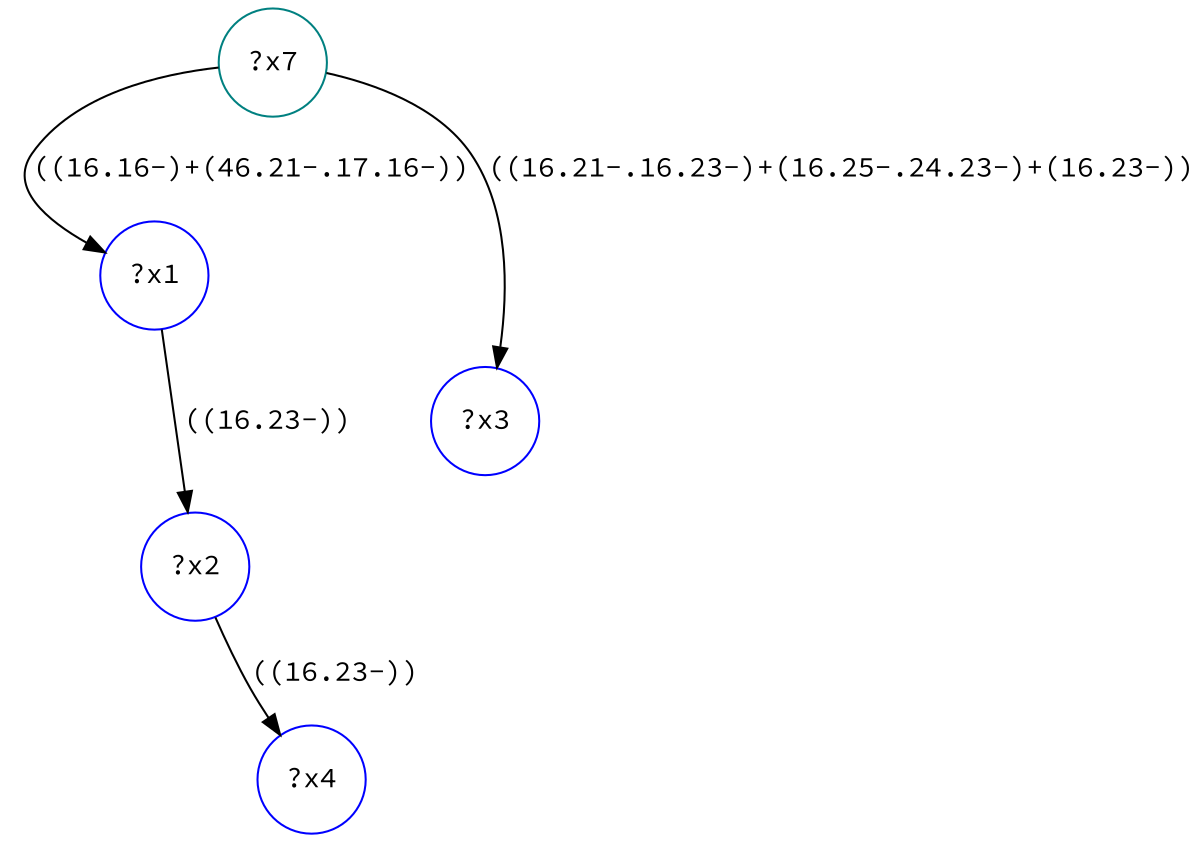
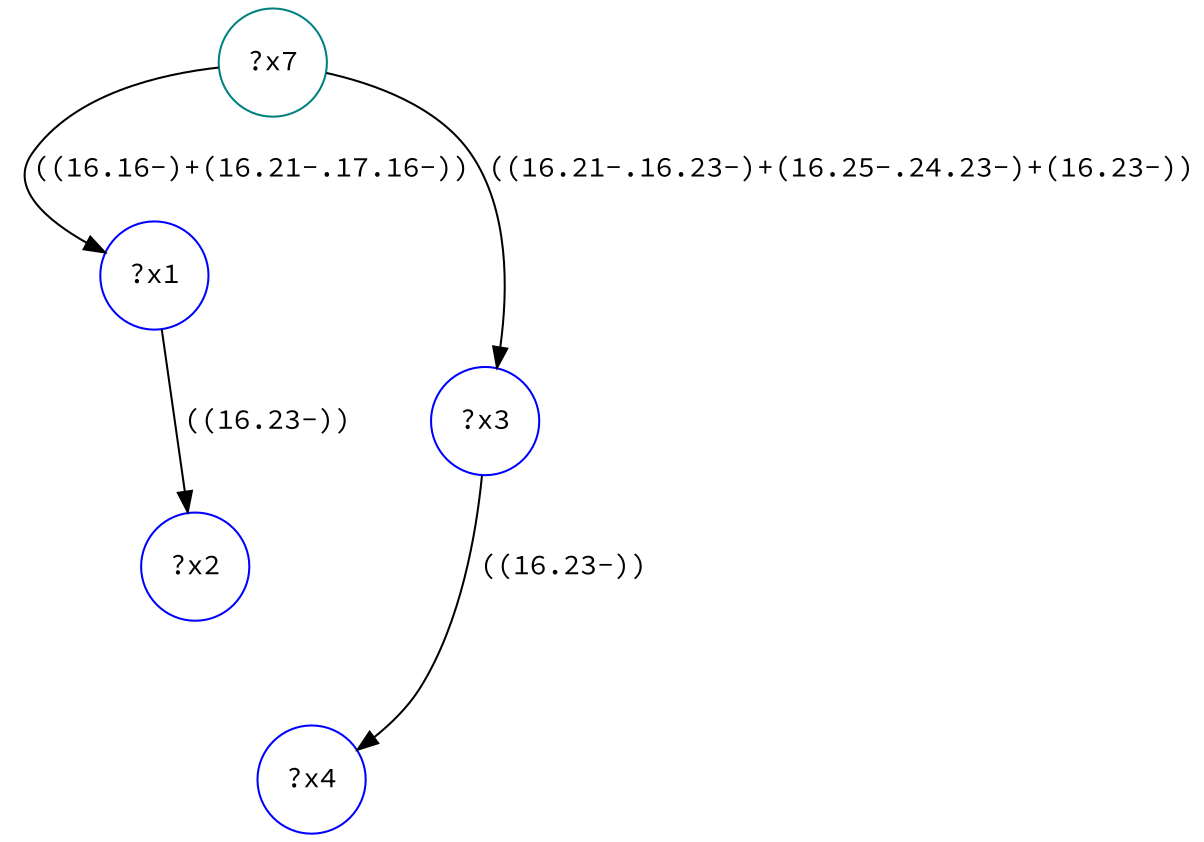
edge "?x7" -> "?x1": label "((16.16-)+(46.21-.17.16-))" -> "((16.16-)+(16.21-.17.16-))"
edge "?x2" -> "?x4": now "?x3" -> "?x4"
